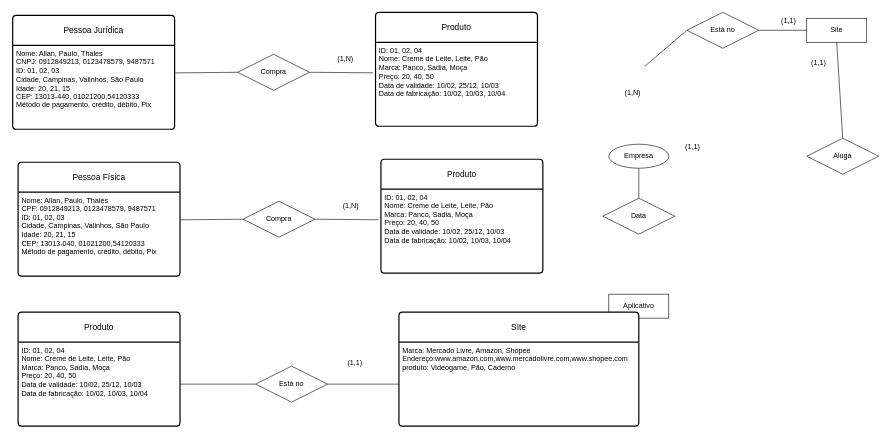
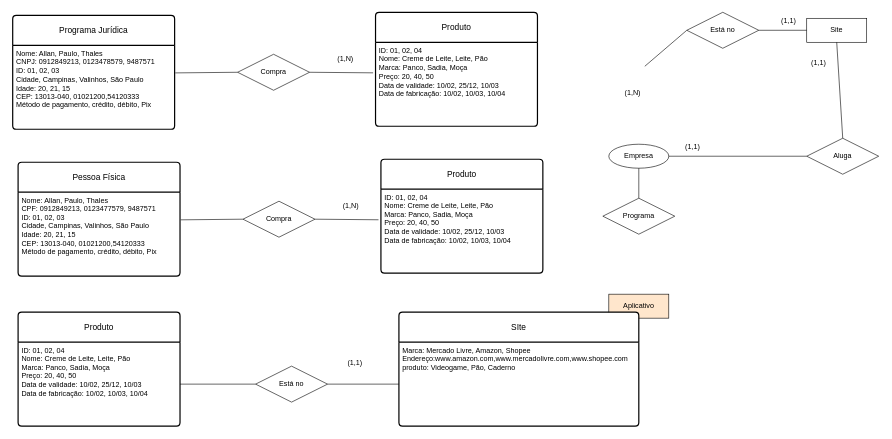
node "Pessoa Jurídica": label "Pessoa Jurídica" -> "Programa Jurídica"
node "Nome: Allan, Paulo, Thales CNPJ: 0912849213, 0123478579, 9487571 ID: 01, 02, 03 Cidade, Campinas, Valinhos, São Paulo Idade: 20, 21, 15 CEP: 13013-440, 01021200,54120333 Método de pagamento, crédito, débito, Pix": label "Nome: Allan, Paulo, Thales CNPJ: 0912849213, 0123478579, 9487571 ID: 01, 02, 03 Cidade, Campinas, Valinhos, São Paulo Idade: 20, 21, 15 CEP: 13013-440, 01021200,54120333 Método de pagamento, crédito, débito, Pix" -> "Nome: Allan, Paulo, Thales CNPJ: 0912849213, 0123478579, 9487571 ID: 01, 02, 03 Cidade, Campinas, Valinhos, São Paulo Idade: 20, 21, 15 CEP: 13013-040, 01021200,54120333 Método de pagamento, crédito, débito, Pix"
edge "Empresa" -- "Aluga": added
node "Data": label "Data" -> "Programa"
node "Nome: Allan, Paulo, Thales CPF: 0912849213, 0123478579, 9487571 ID: 01, 02, 03 Cidade, Campinas, Valinhos, São Paulo Idade: 20, 21, 15 CEP: 13013-040, 01021200,54120333 Método de pagamento, crédito, débito, Pix": label "Nome: Allan, Paulo, Thales CPF: 0912849213, 0123478579, 9487571 ID: 01, 02, 03 Cidade, Campinas, Valinhos, São Paulo Idade: 20, 21, 15 CEP: 13013-040, 01021200,54120333 Método de pagamento, crédito, débito, Pix" -> "Nome: Allan, Paulo, Thales CPF: 0912849213, 0123477579, 9487571 ID: 01, 02, 03 Cidade, Campinas, Valinhos, São Paulo Idade: 20, 21, 15 CEP: 13013-040, 01021200,54120333 Método de pagamento, crédito, débito, Pix"
node "Aplicativo": fillcolor #ffffff -> #ffe6cc
